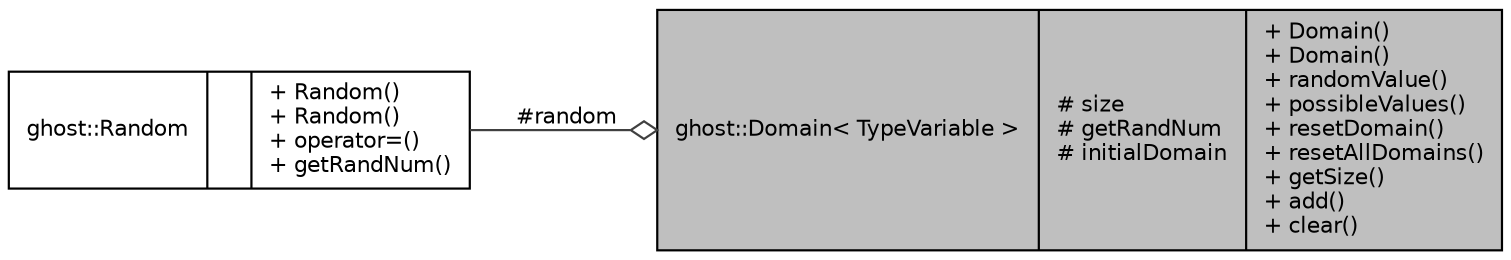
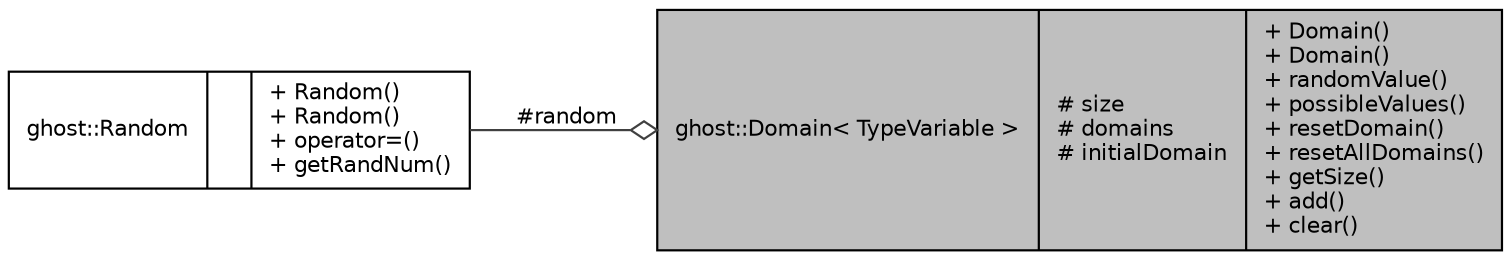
node "ghost::Domain< TypeVariable >": text "# getRandNum" -> "# domains"
